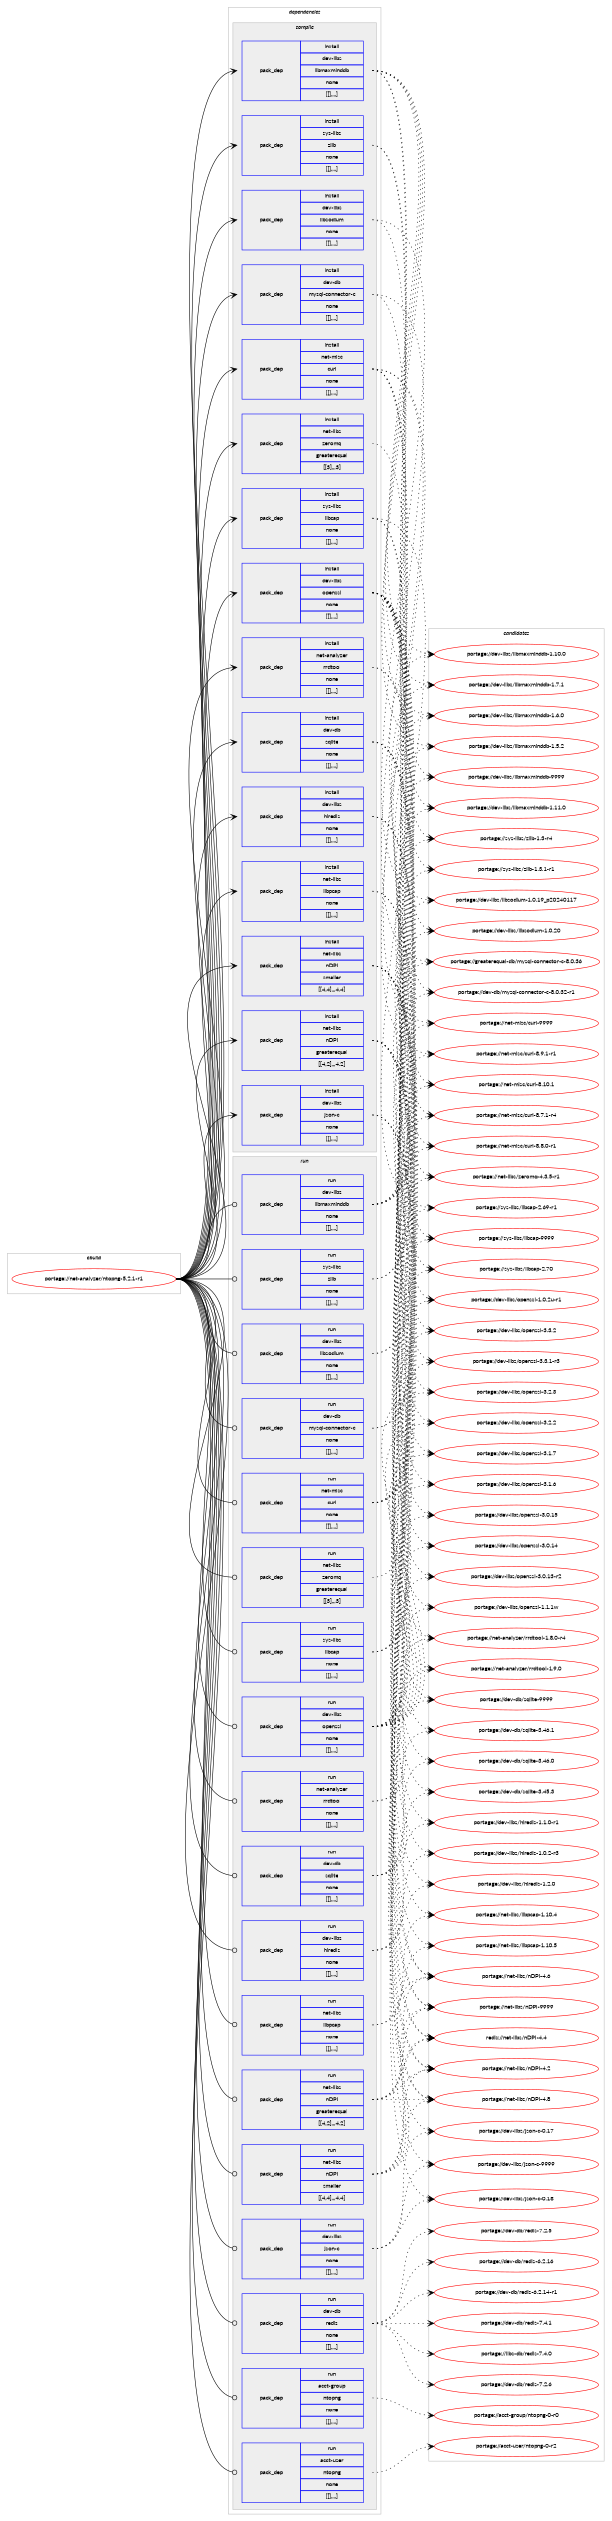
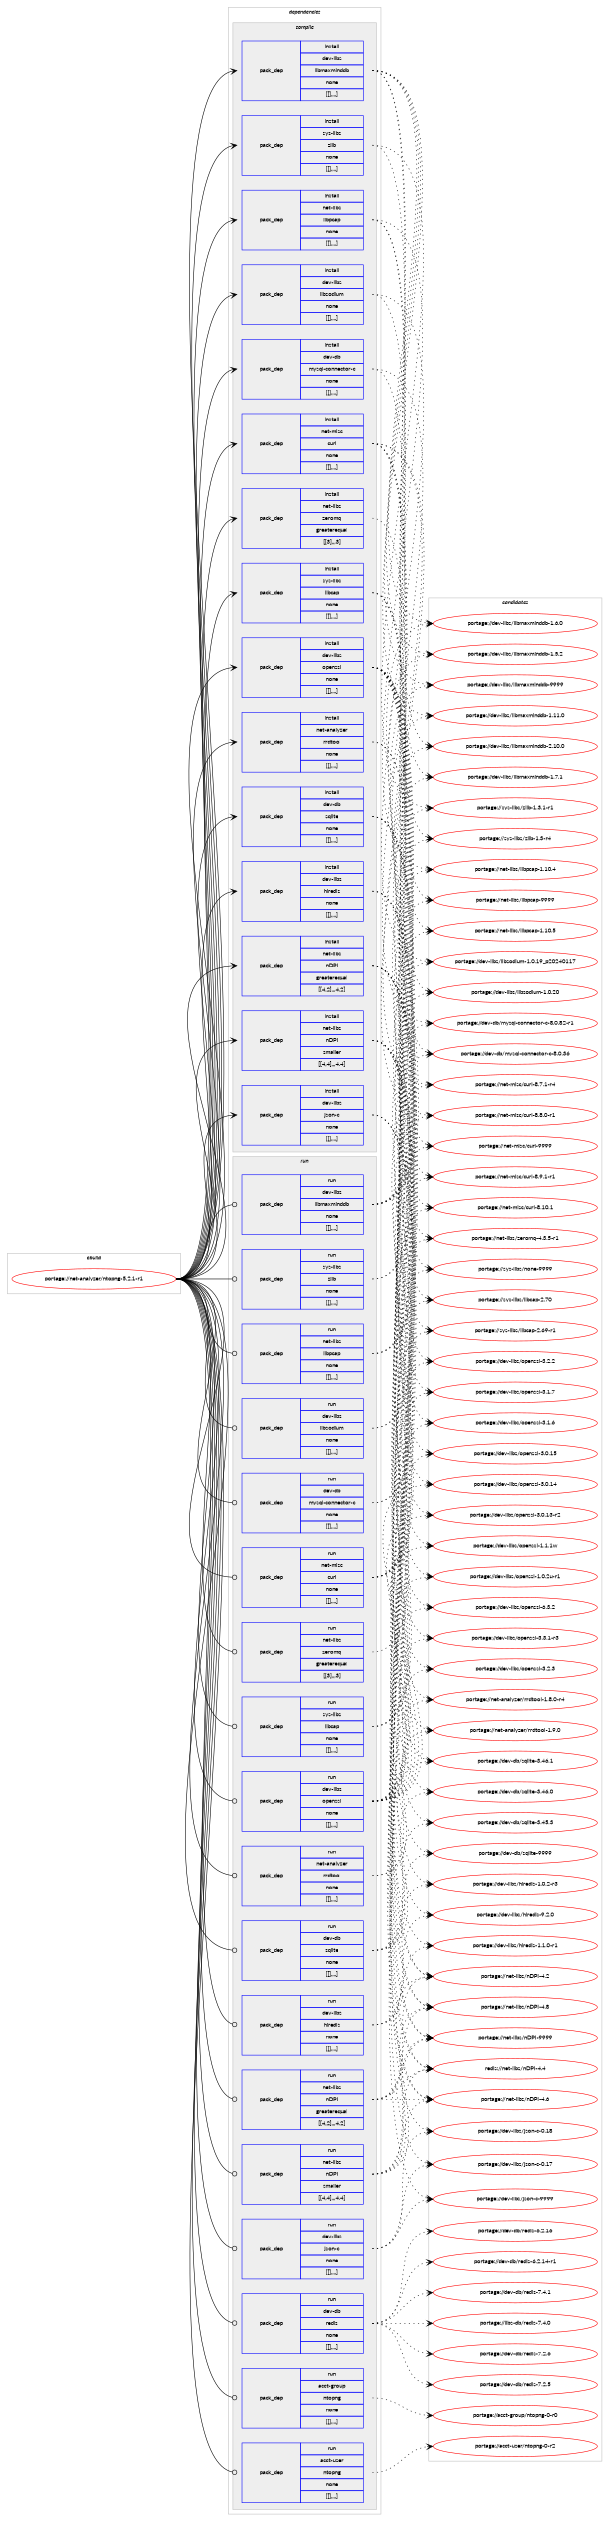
node "portage://dev-libs/libmaxminddb-1.10.0": label "portage://dev-libs/libmaxminddb-1.10.0" -> "portage://dev-libs/libmaxminddb-2.10.0"
node "portage://net-libs/libpcap-9999": added
node "portage://greaterequal-db/mysql-connector-c-8.0.36": label "portage://greaterequal-db/mysql-connector-c-8.0.36" -> "portage://dev-db/mysql-connector-c-8.0.36"
node "portage://dev-db/mysql-connector-c-8.0.32-r1": label "portage://dev-db/mysql-connector-c-8.0.32-r1" -> "portage://dev-db/mysql-connector-c-8.0.82-r1"
node "portage://sys-libs/libcap-9999": label "portage://sys-libs/libcap-9999" -> "portage://sys-libs/none-9999"
node "portage://dev-libs/openssl-3.3.2": label "portage://dev-libs/openssl-3.3.2" -> "portage://dev-libs/openssl-6.3.2"
node "portage://dev-libs/hiredis-1.2.0": label "portage://dev-libs/hiredis-1.2.0" -> "portage://dev-libs/hiredis-9.2.0"
